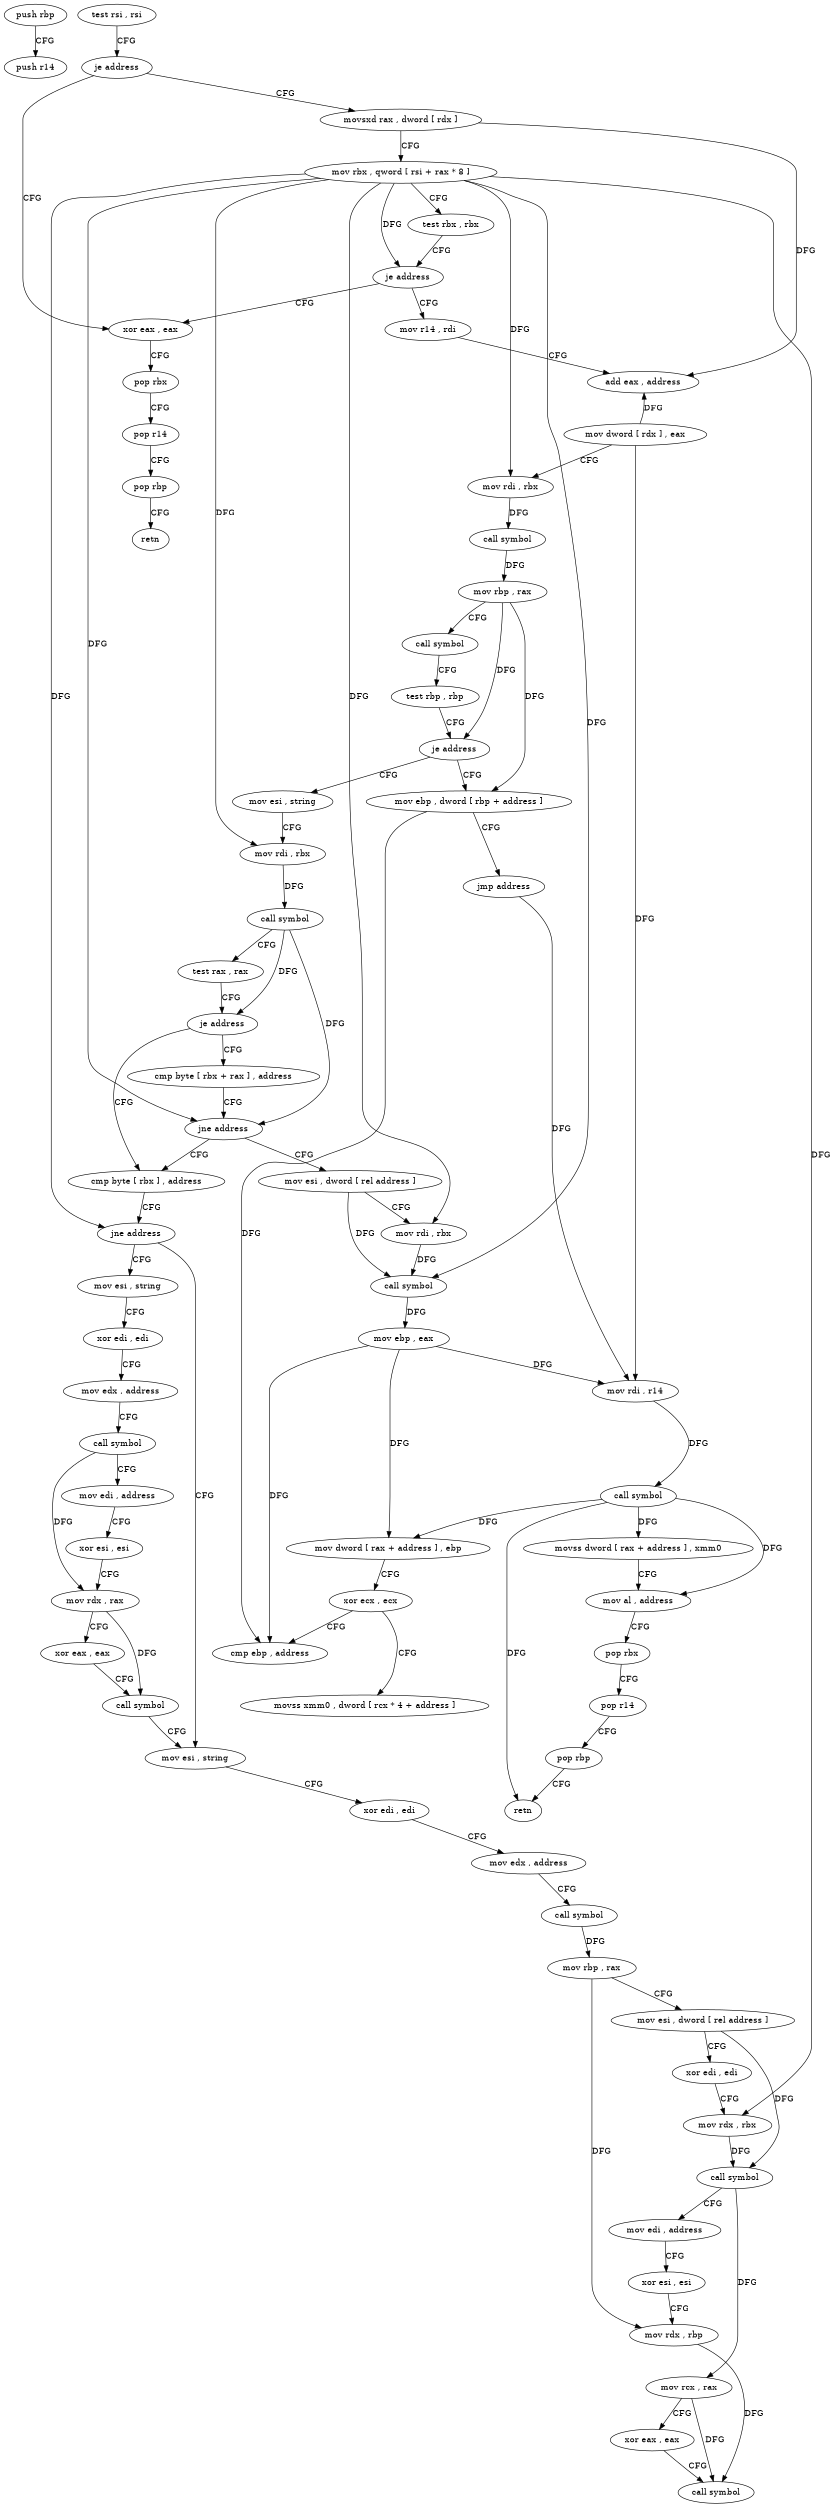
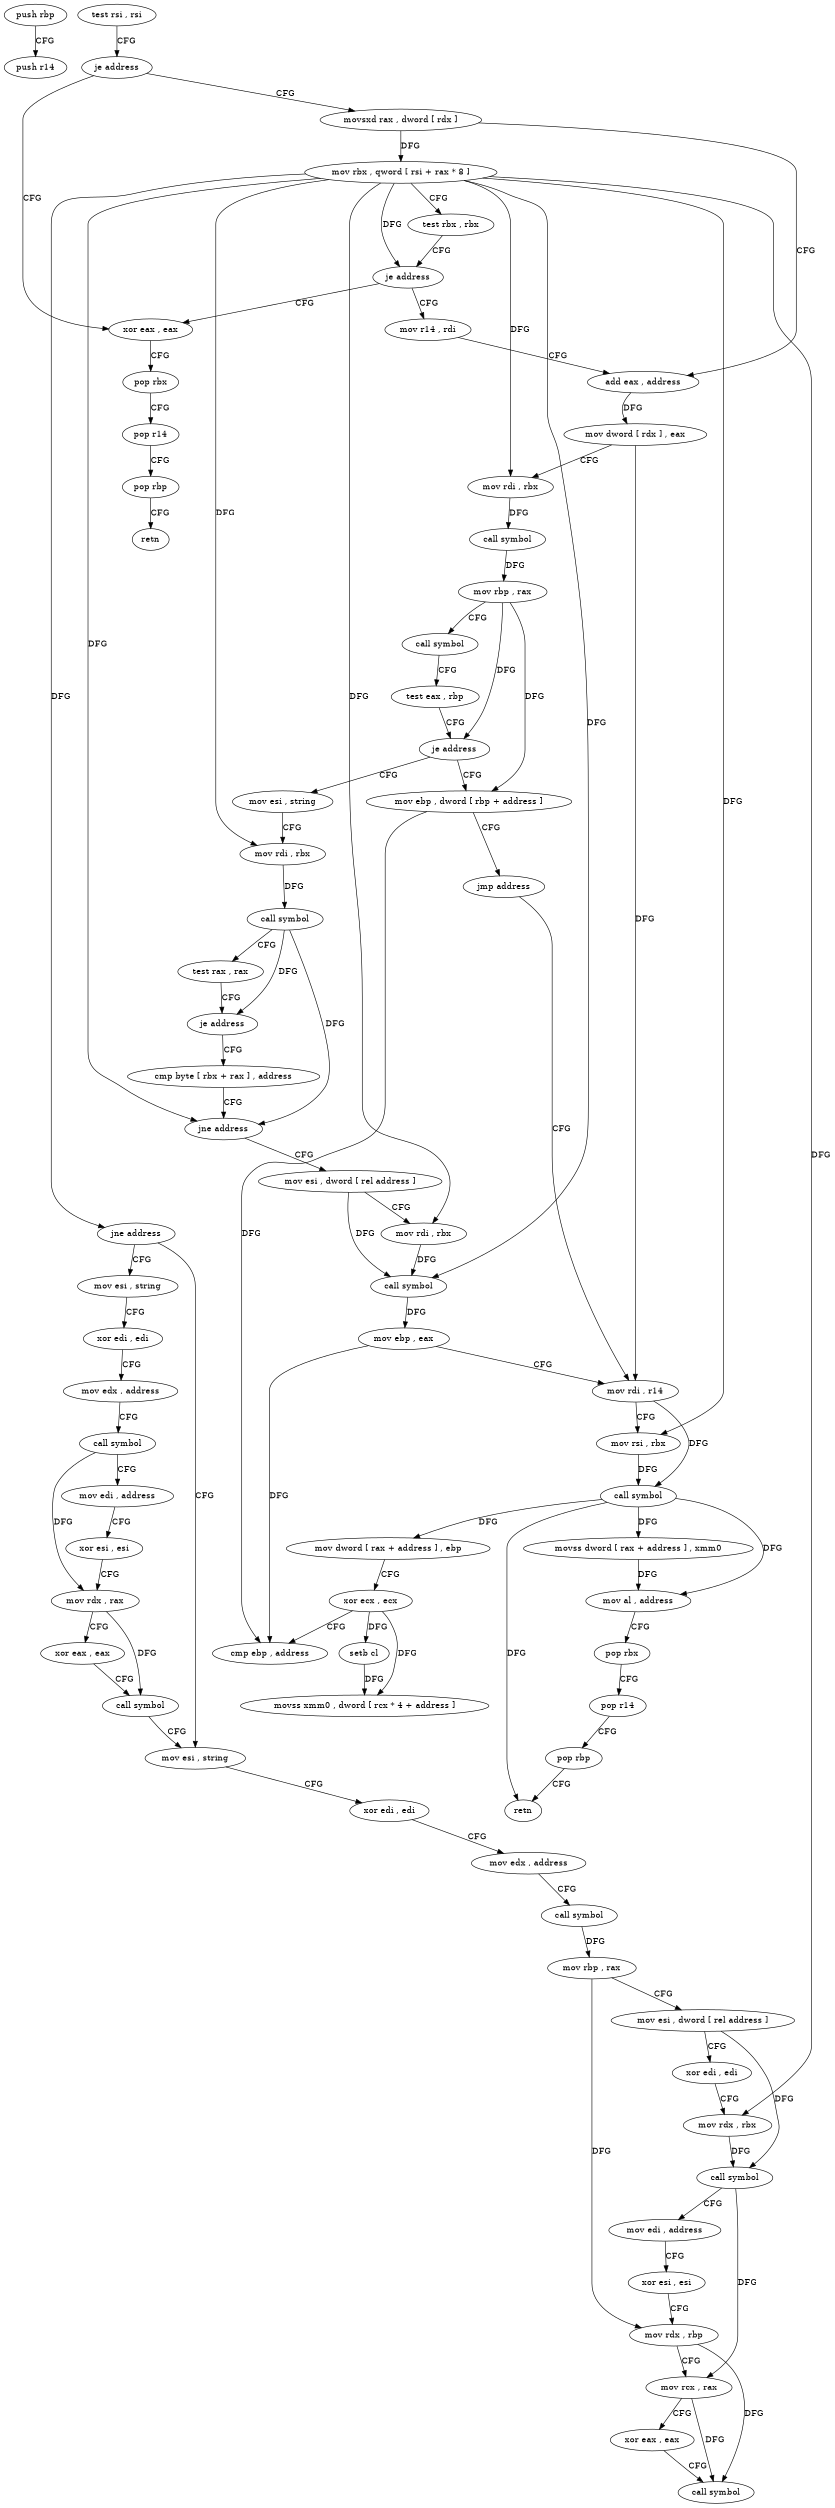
edge "movsxd rax , dword [ rdx ]" -> "mov rbx , qword [ rsi + rax * 8 ]": label "CFG" -> "DFG"
edge "movsxd rax , dword [ rdx ]" -> "add eax , address": label "DFG" -> "CFG"
edge "mov dword [ rdx ] , eax" -> "add eax , address": reversed
node "test rbp , rbp": label "test rbp , rbp" -> "test eax , rbp"
edge "jmp address" -> "mov rdi , r14": label "DFG" -> "CFG"
node "cmp byte [ rbx ] , address": removed
edge "mov ebp , eax" -> "mov rdi , r14": label "DFG" -> "CFG"
edge "mov ebp , eax" -> "mov dword [ rax + address ] , ebp": removed, label "DFG"
node "mov rsi , rbx": added
edge "movss dword [ rax + address ] , xmm0" -> "mov al , address": label "CFG" -> "DFG"
node "setb cl": added
edge "xor ecx , ecx" -> "movss xmm0 , dword [ rcx * 4 + address ]": label "CFG" -> "DFG"
edge "mov rdx , rbp" -> "mov rcx , rax": added, label "CFG"
